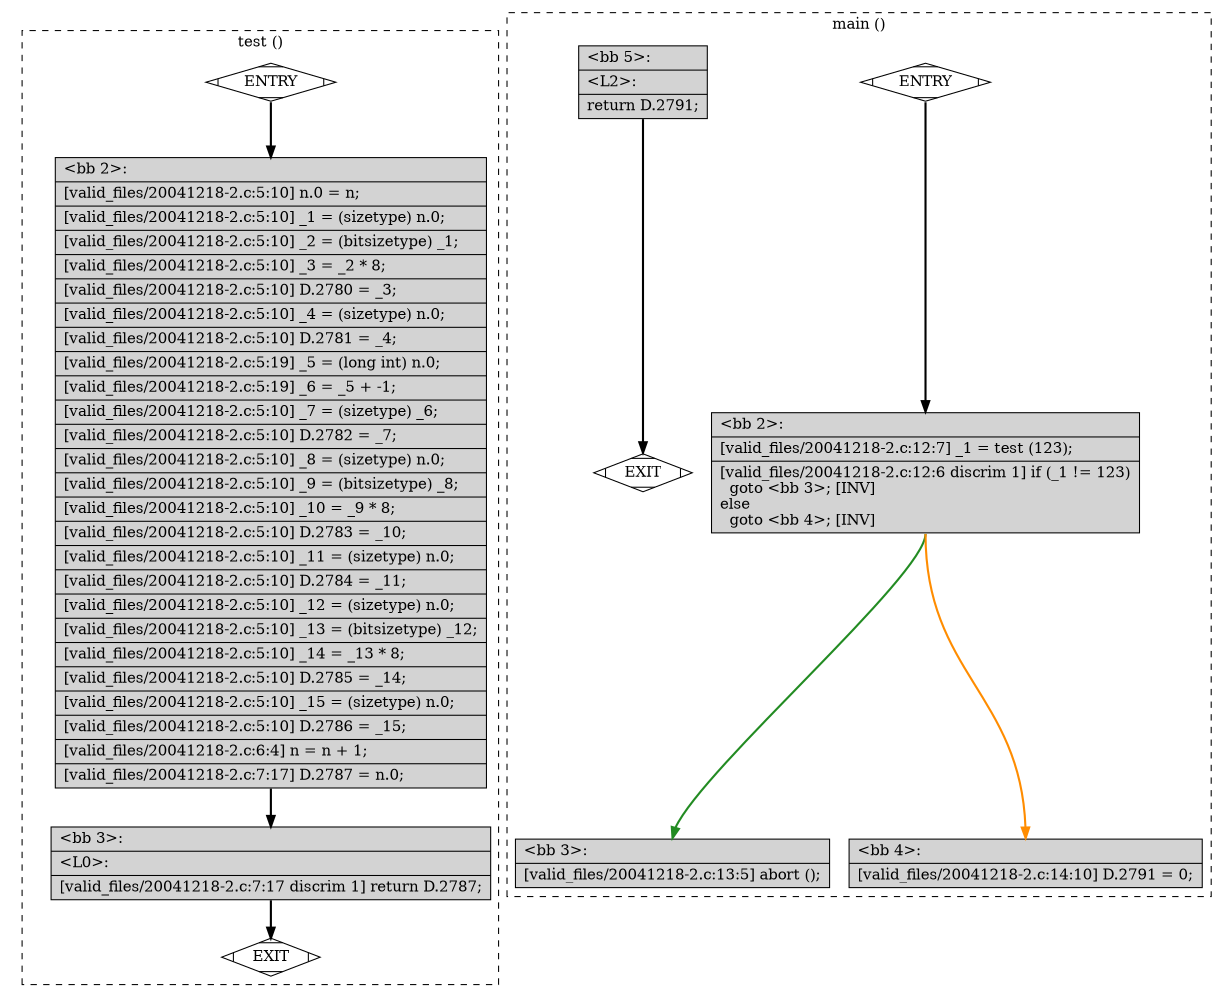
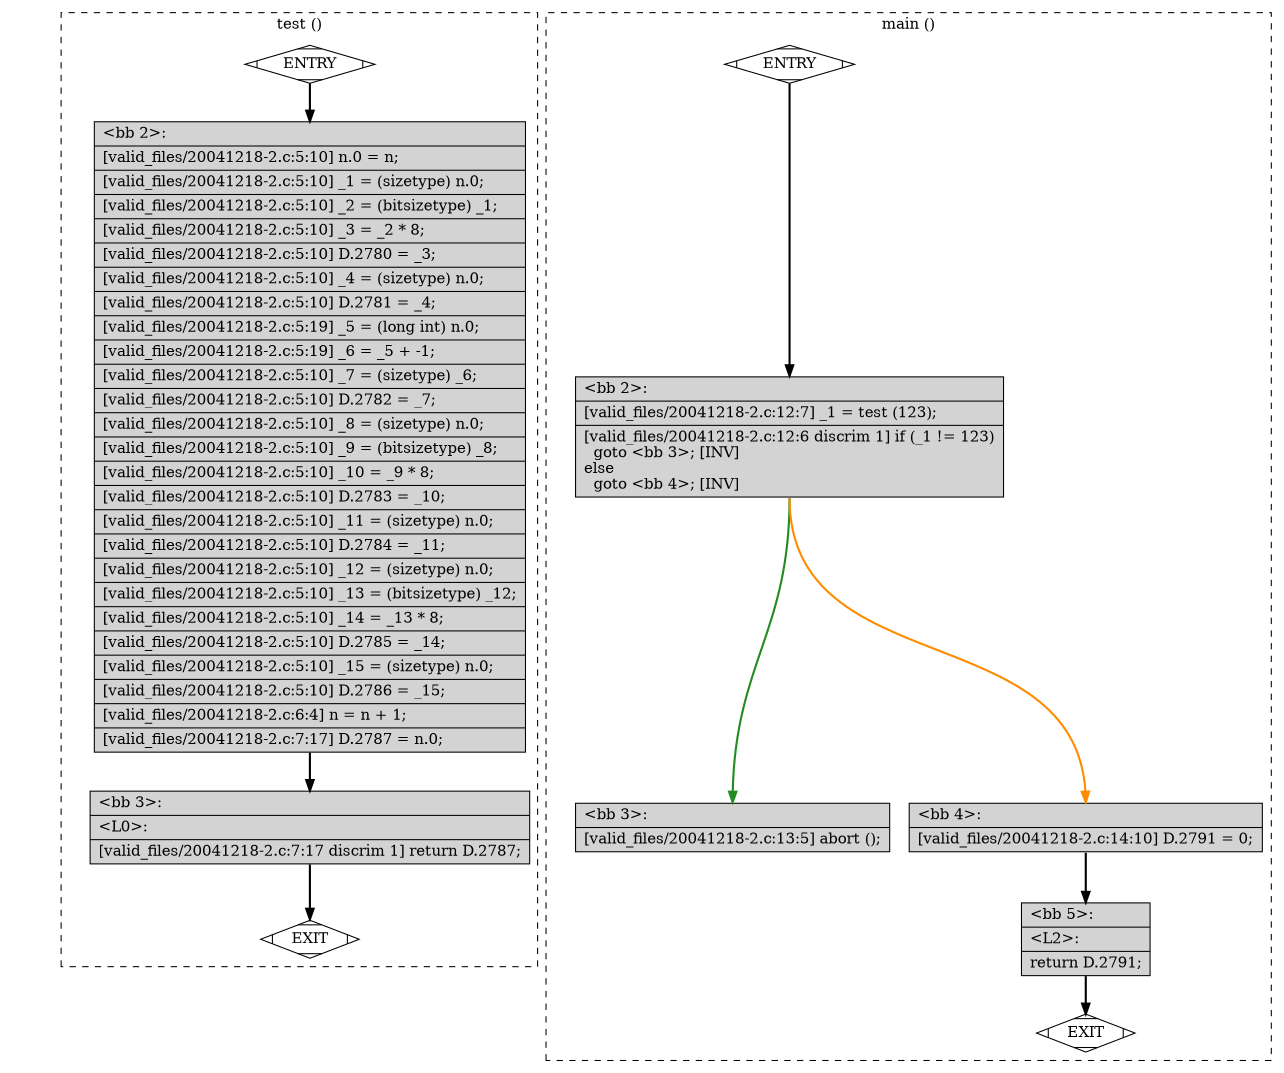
edge "<bb 4>:" -> "<bb 5>:": added
